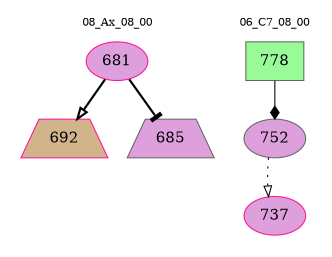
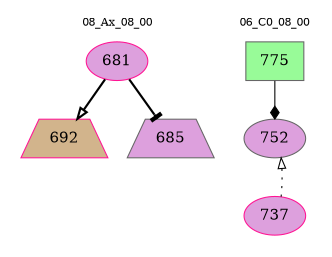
cluster "06_C7_08_00": label "06_C7_08_00" -> "06_C0_08_00"
node "778": label "778" -> "775"
edge "752" -> "737": reversed
